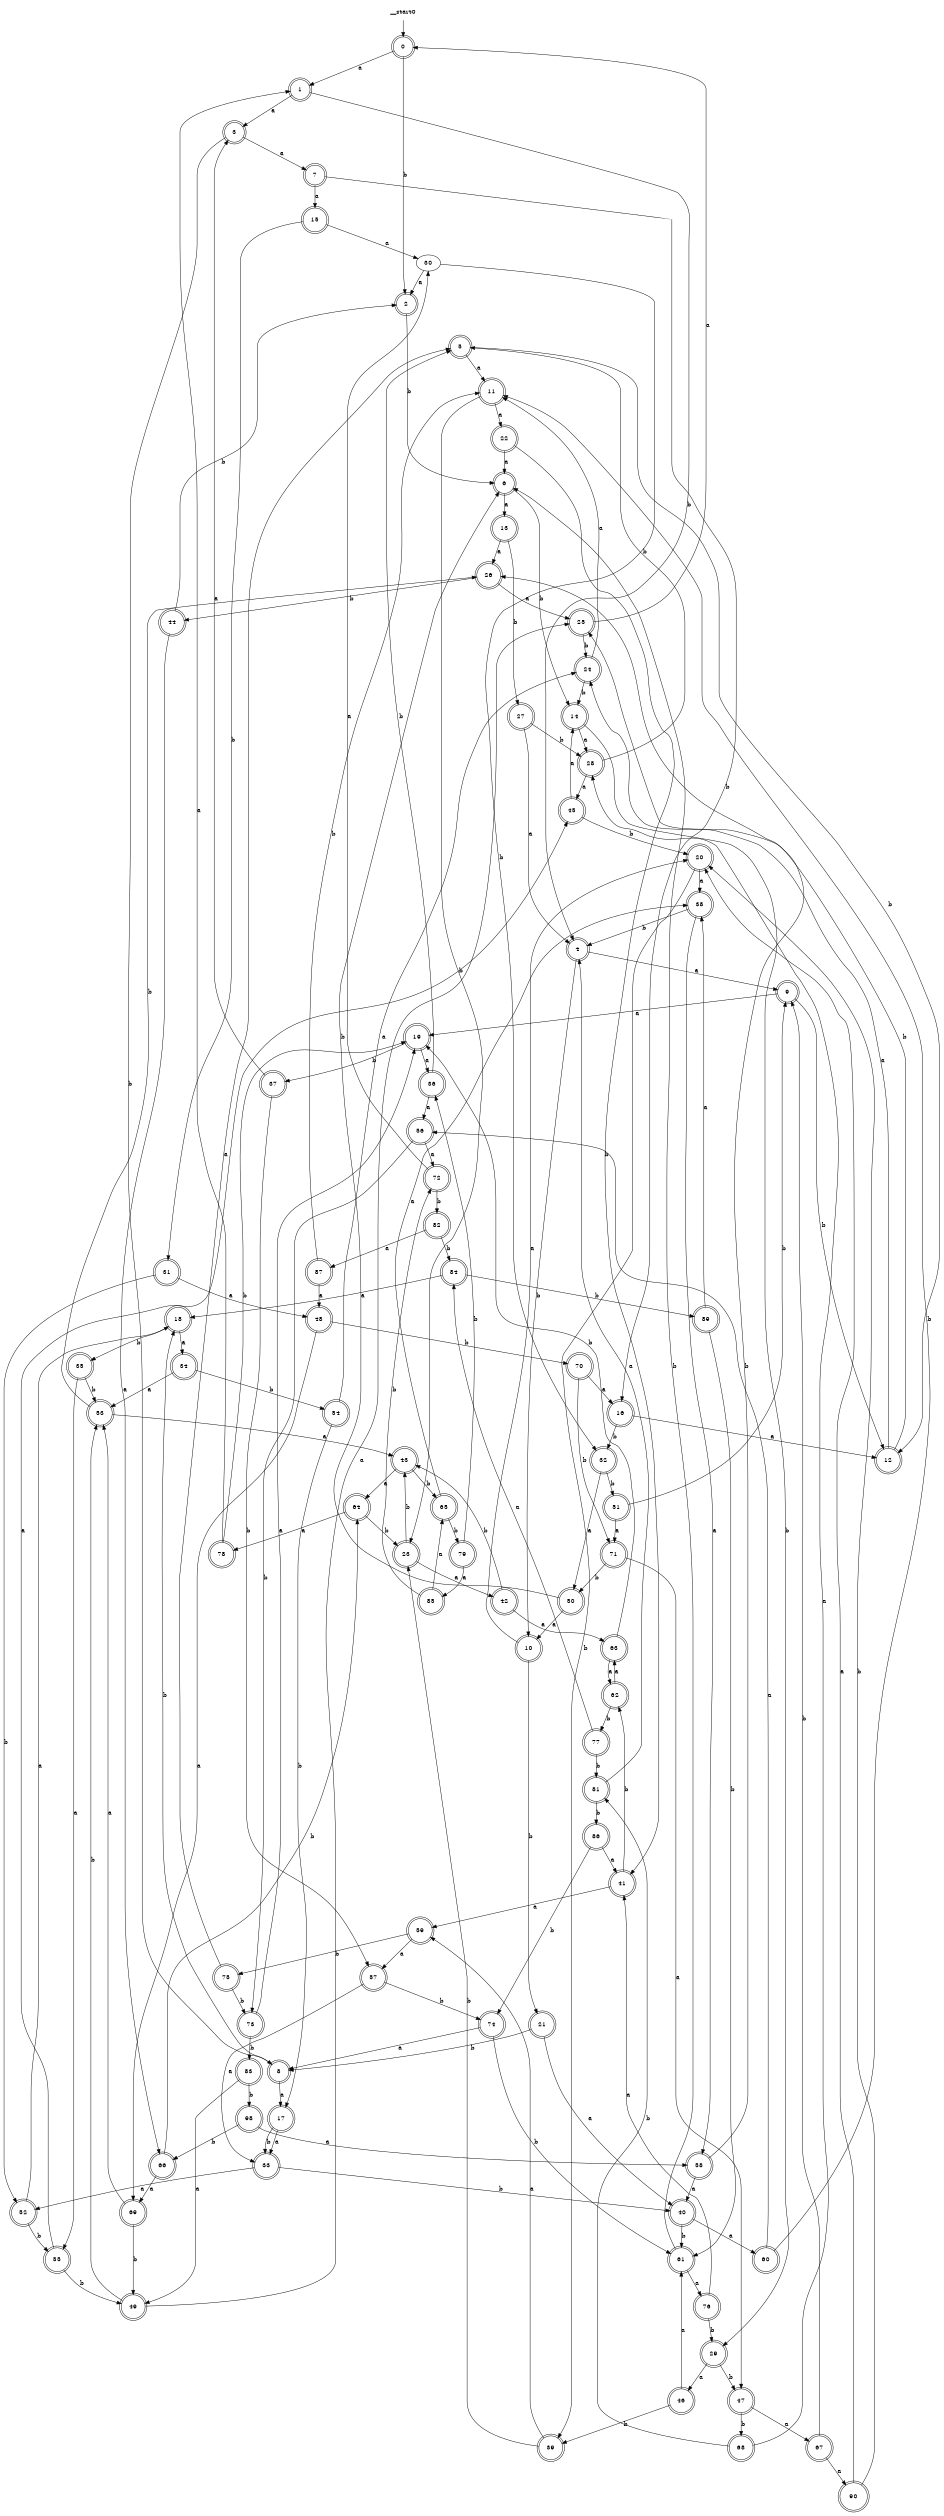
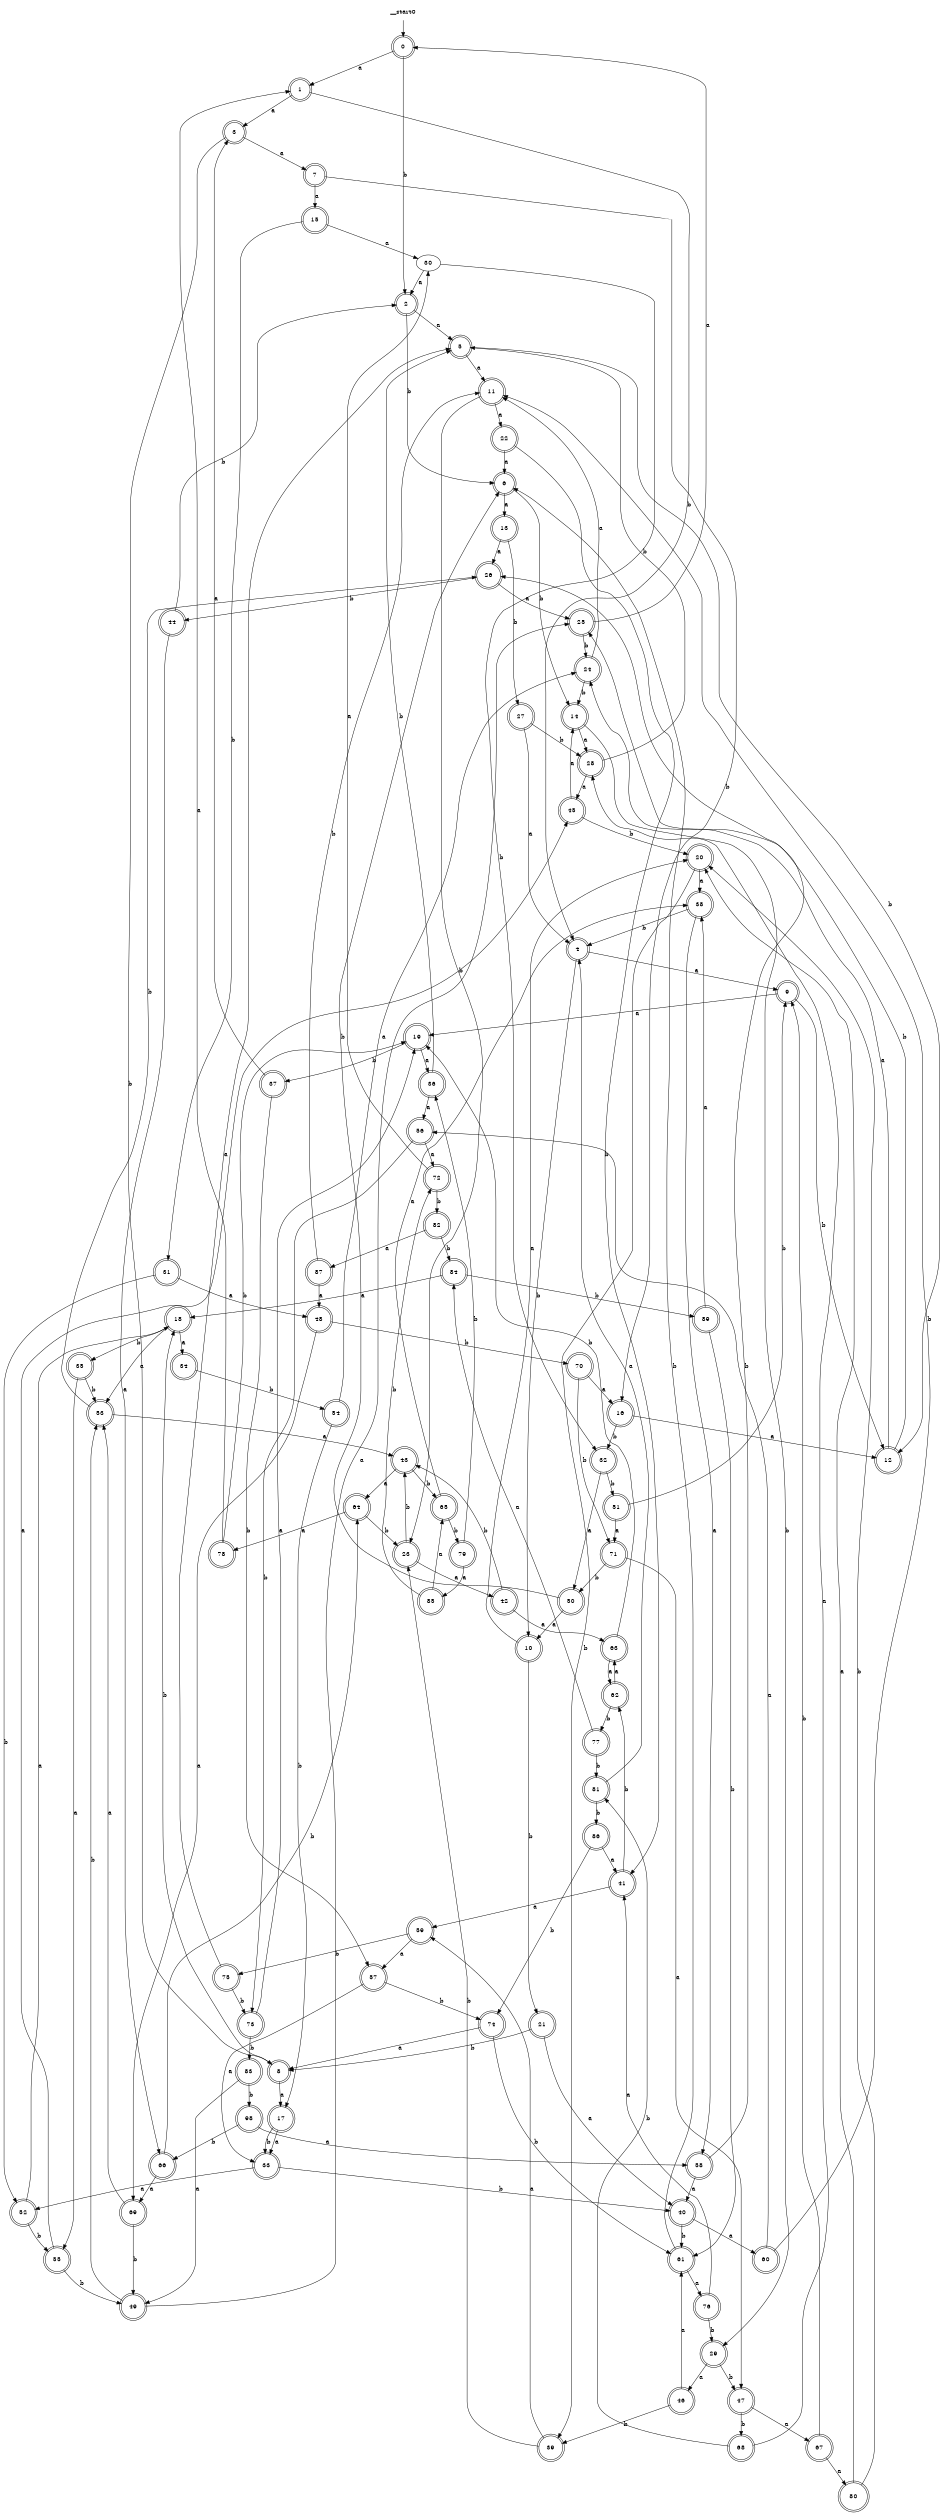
edge "2" -> "5": added, label "a"
edge "34" -> "53": now "18" -> "53"
node "90": label "90" -> "80"
